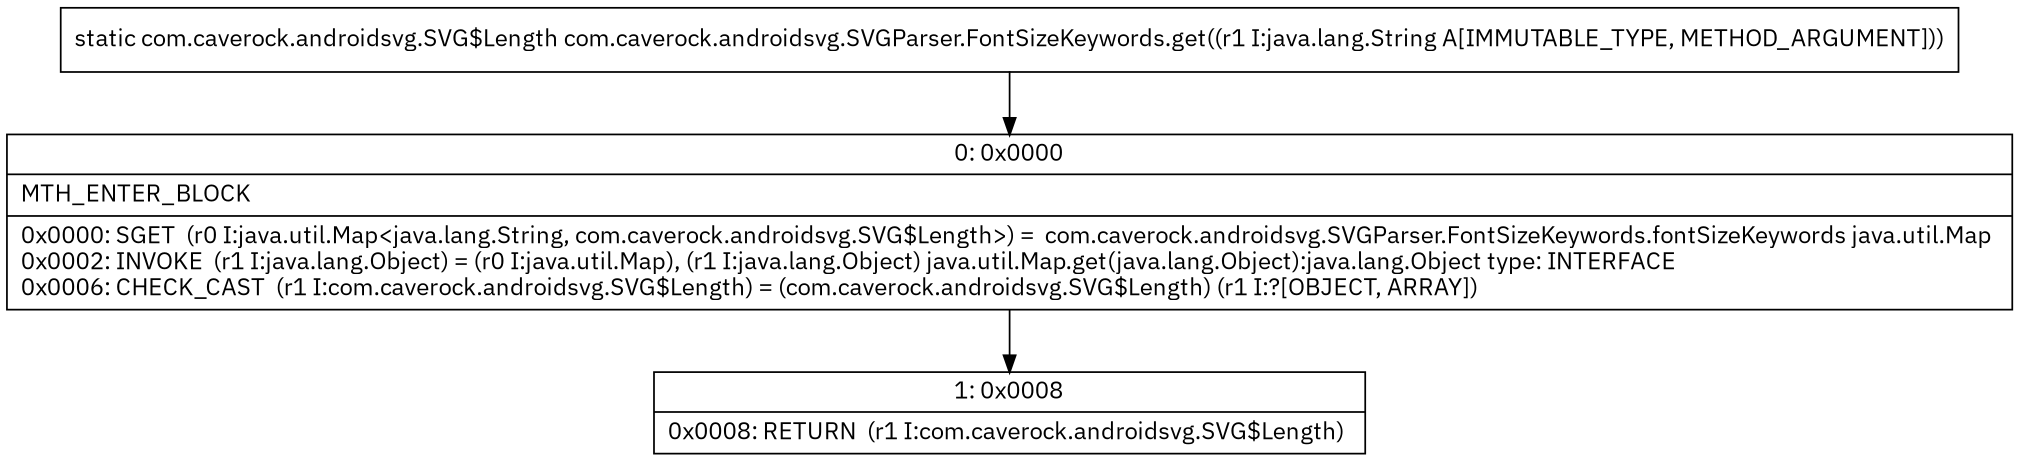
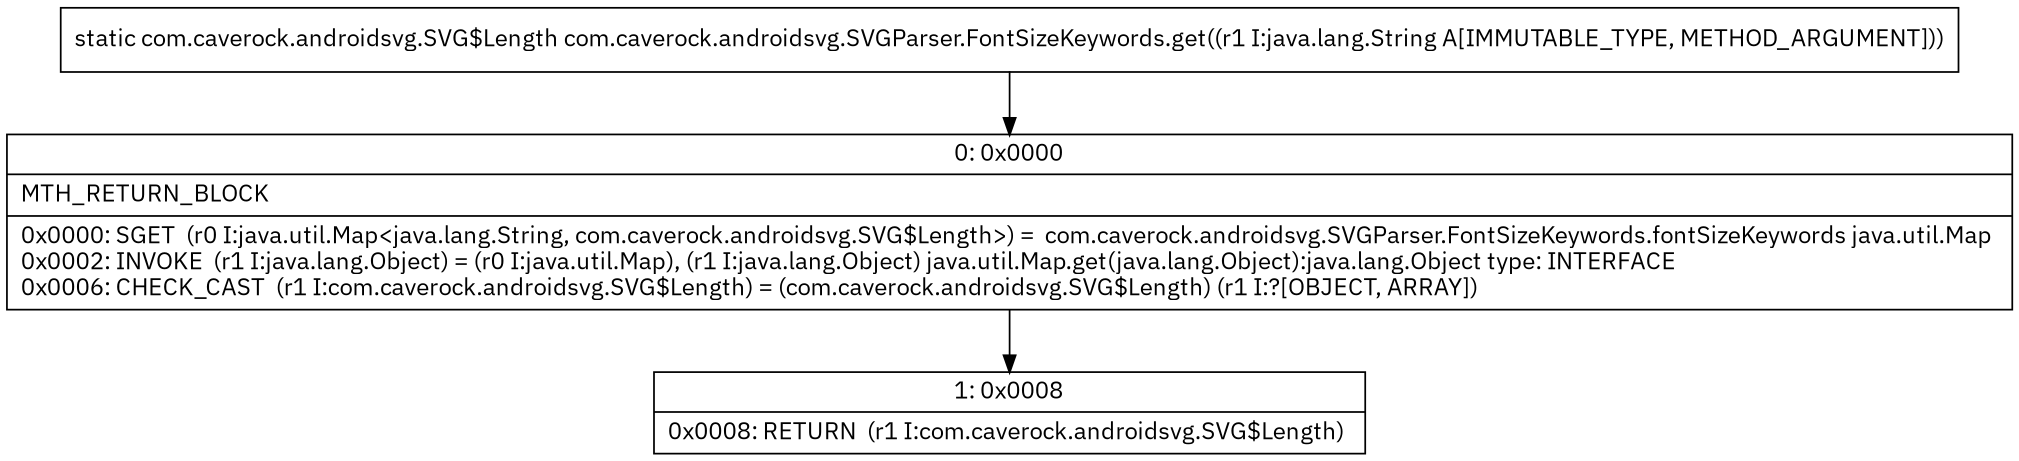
node "0: 0x0000": text "MTH_ENTER_BLOCK" -> "MTH_RETURN_BLOCK"
